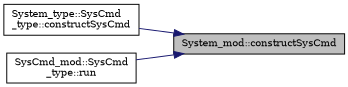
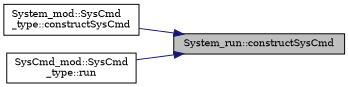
node "System_type::SysCmd _type::constructSysCmd": label "System_type::SysCmd _type::constructSysCmd" -> "System_mod::SysCmd _type::constructSysCmd"
node "System_mod::constructSysCmd": label "System_mod::constructSysCmd" -> "System_run::constructSysCmd"
